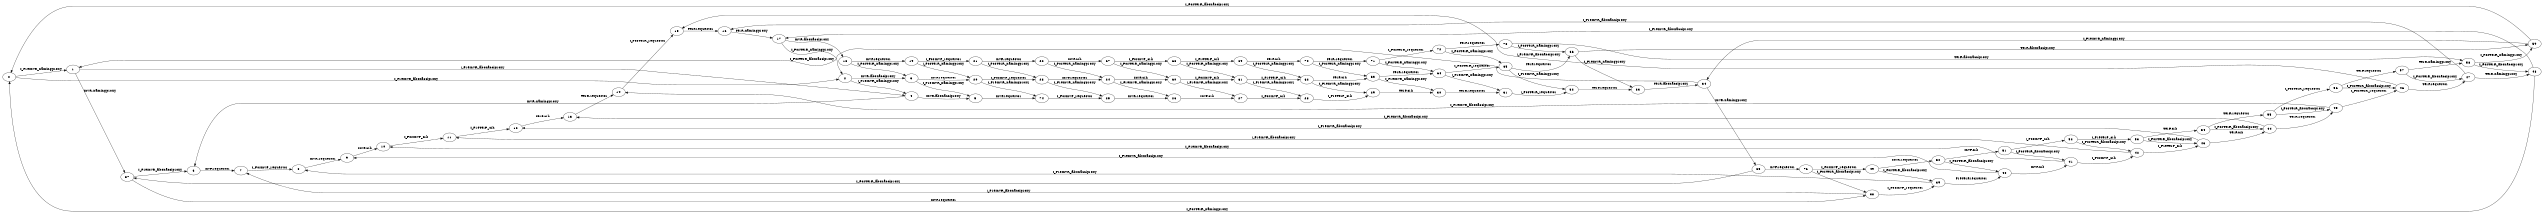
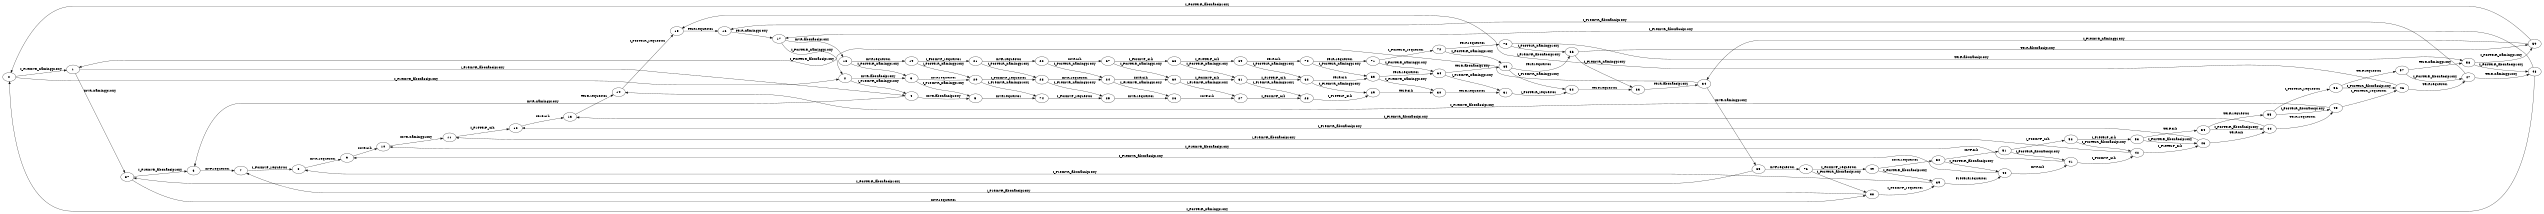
edge "64" -> "65": label "I_PosTerR_requestor" -> "TerR.fibonacciproxy"
edge "23" -> "24": label "InvP.requestor" -> "InvR.requestor"
edge "10" -> "11": label "I_PosInvP_crh" -> "InvR.namingproxy"
